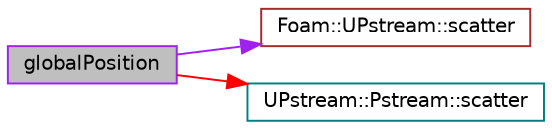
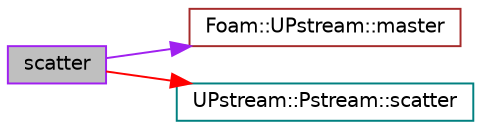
node "Foam::UPstream::scatter": label "Foam::UPstream::scatter" -> "Foam::UPstream::master"
node "globalPosition": label "globalPosition" -> "scatter"
